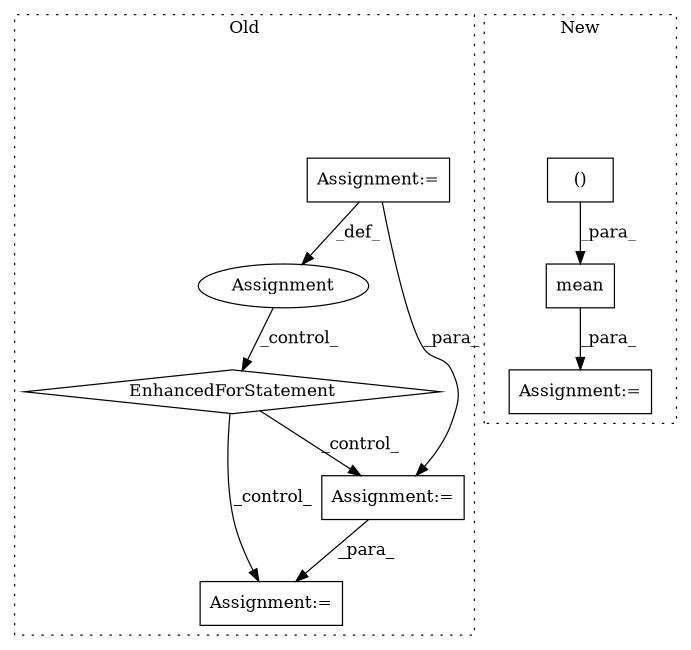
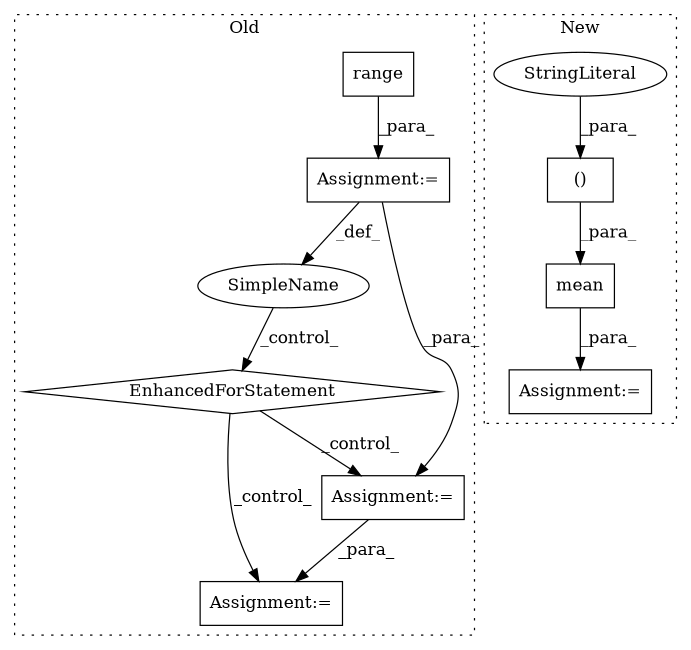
node "range": added
node "StringLiteral": added
node "Assignment": label "Assignment" -> "SimpleName"
